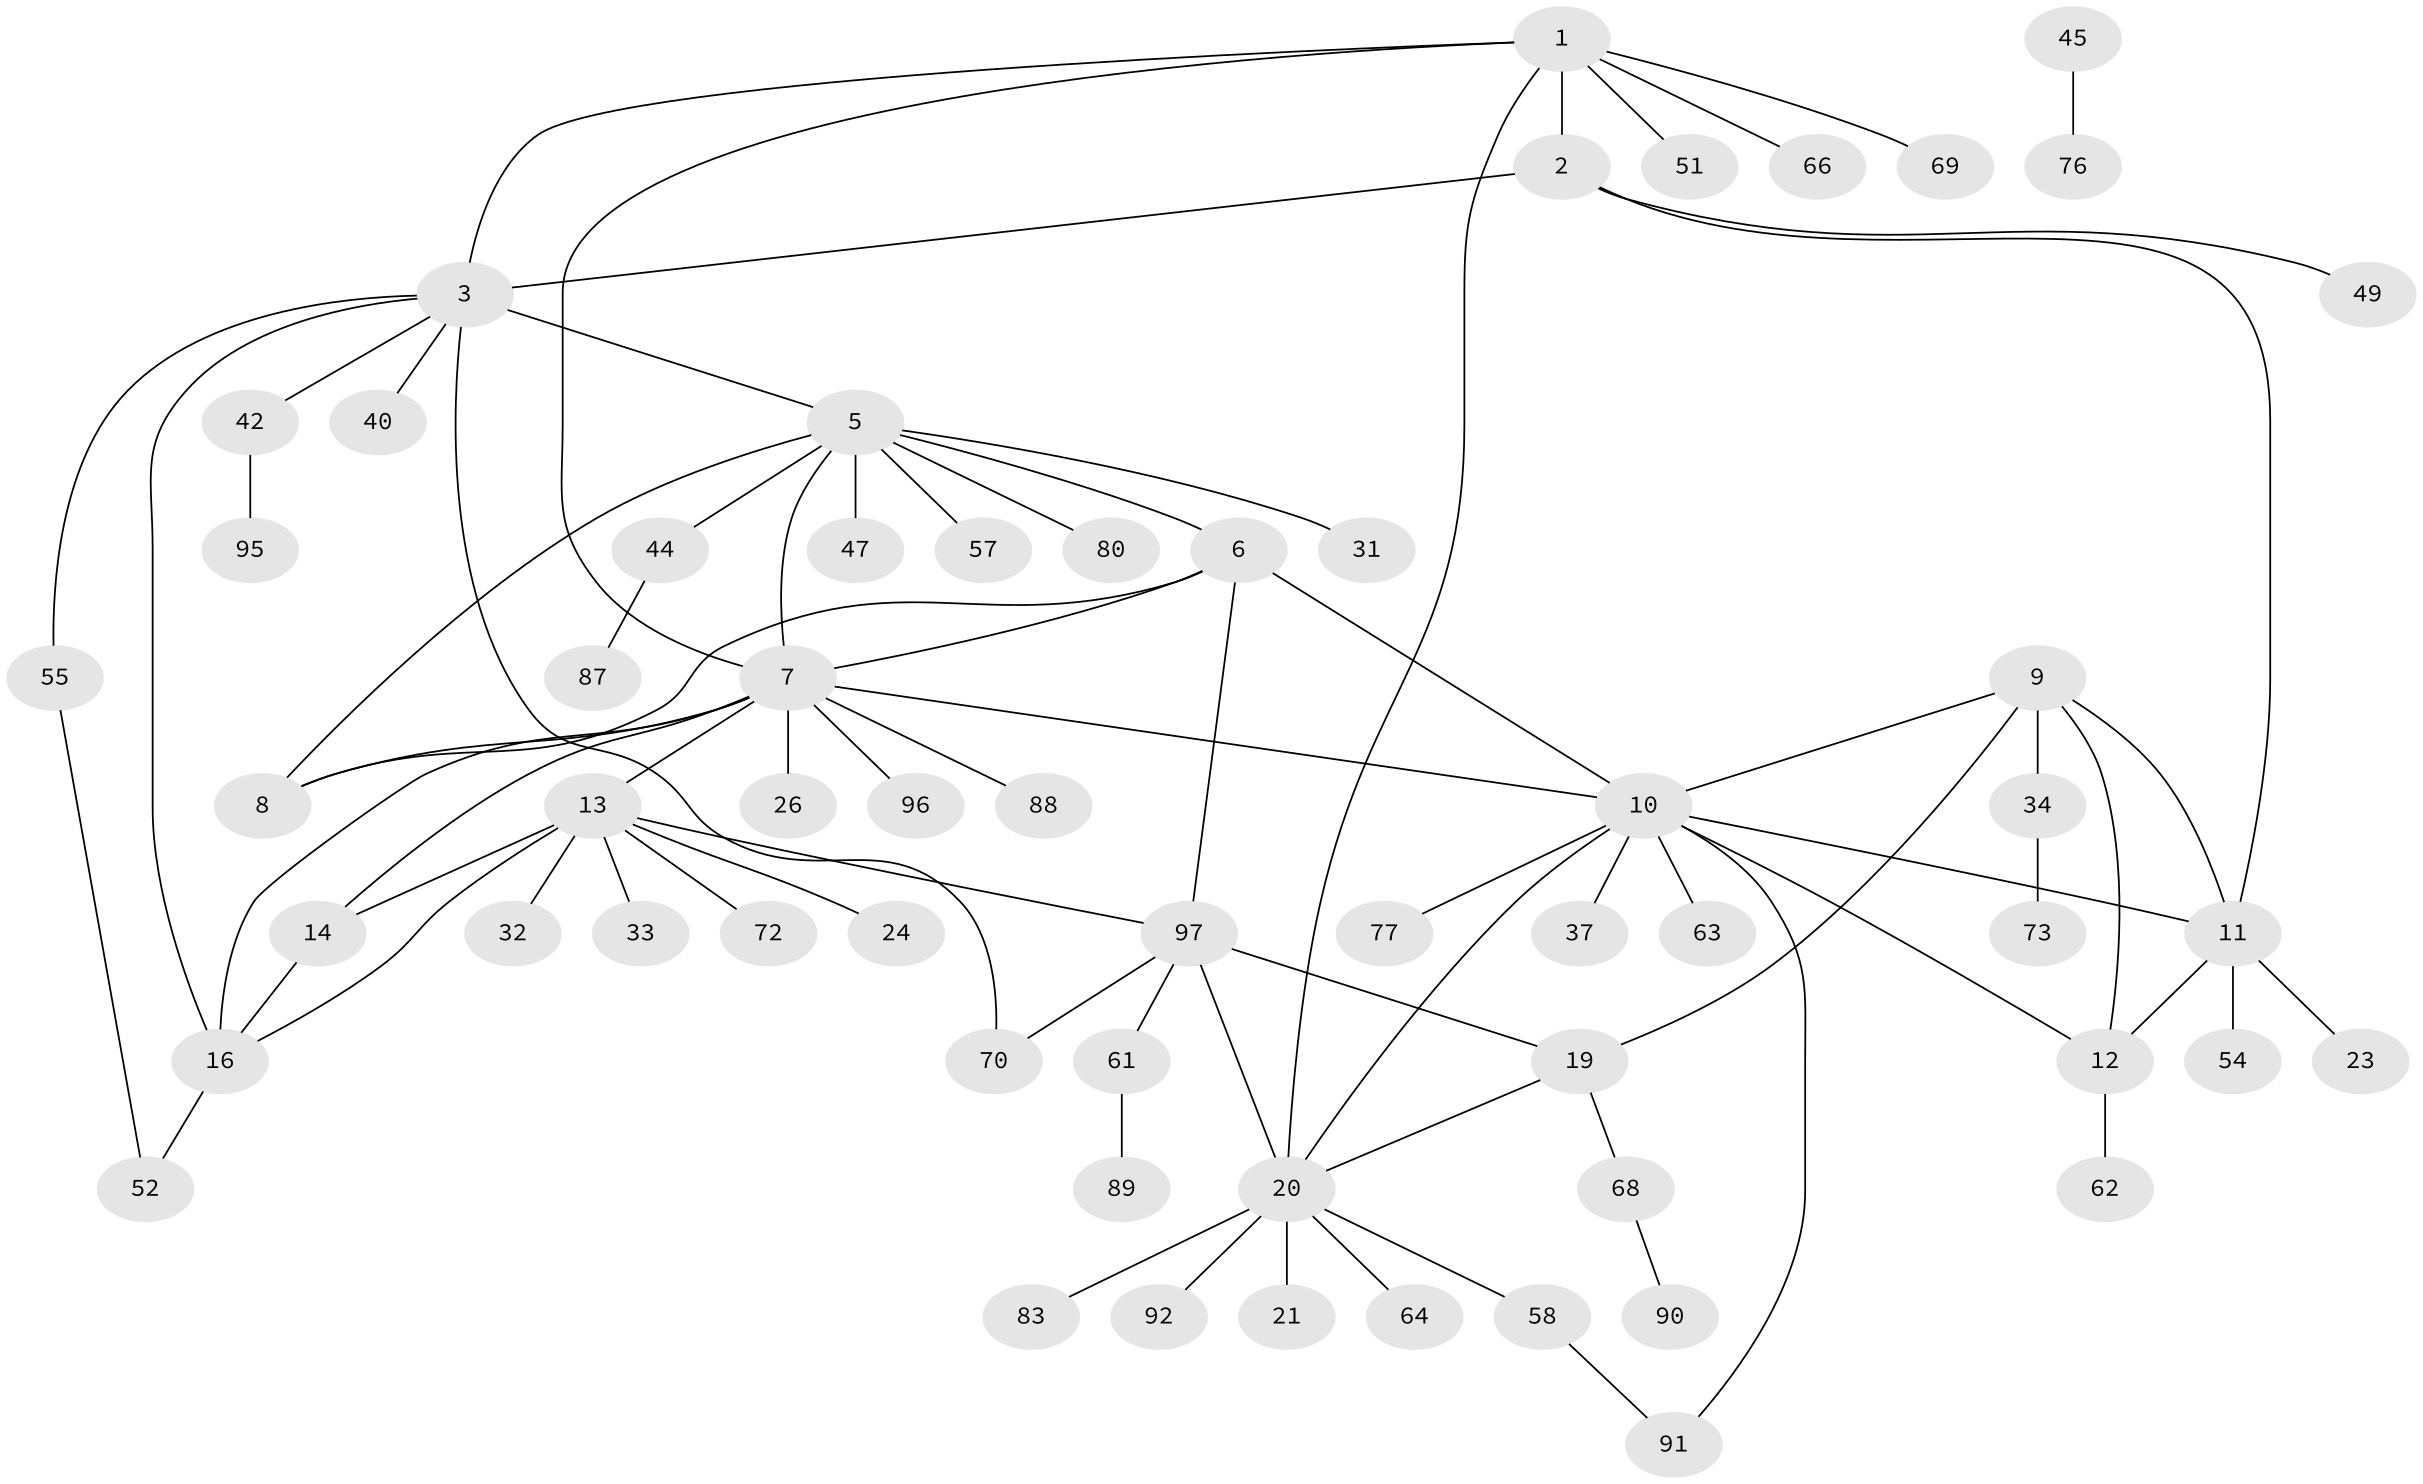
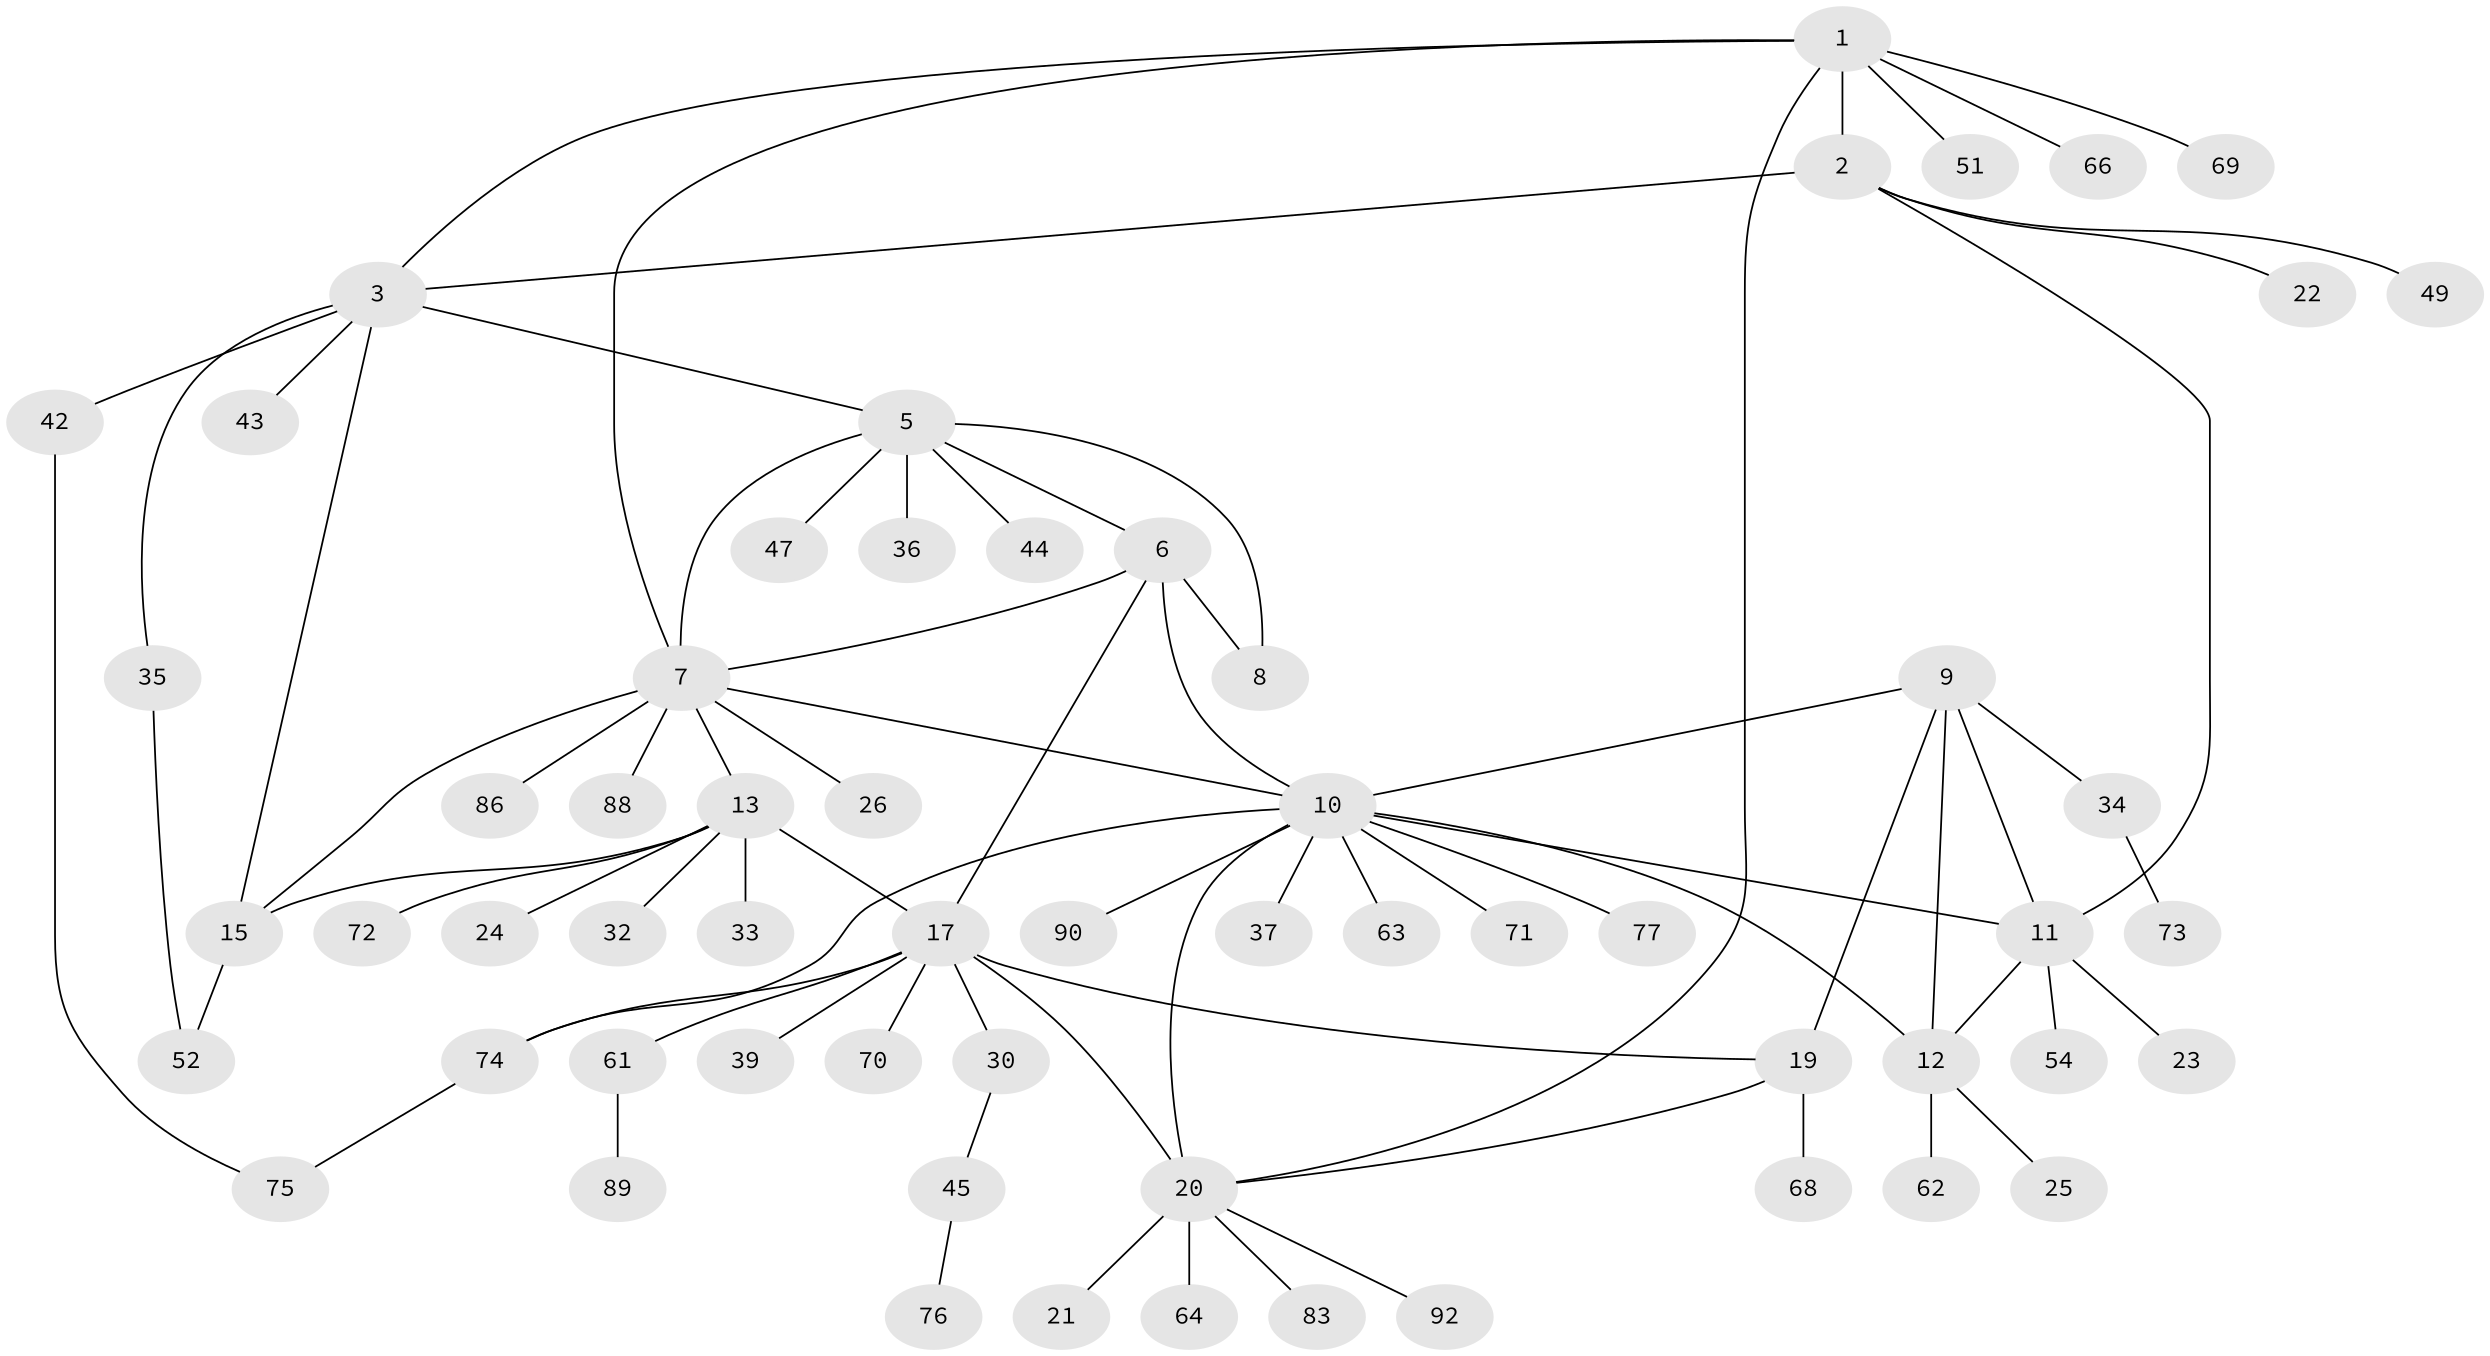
node "22": added
node "40": label "40" -> "43"
node "95": label "95" -> "75"
node "57": removed
node "80": removed
node "31": label "31" -> "36"
node "55": label "55" -> "35"
node "87": removed
edge "7" -- "8": removed
edge "3" -- "70": removed
node "96": label "96" -> "86"
node "14": removed
node "97": label "97" -> "17"
node "16": label "16" -> "15"
node "74": added
node "39": added
node "30": added
node "25": added
edge "68" -- "90": now "10" -- "90"
node "58": removed
node "91": label "91" -> "71"
